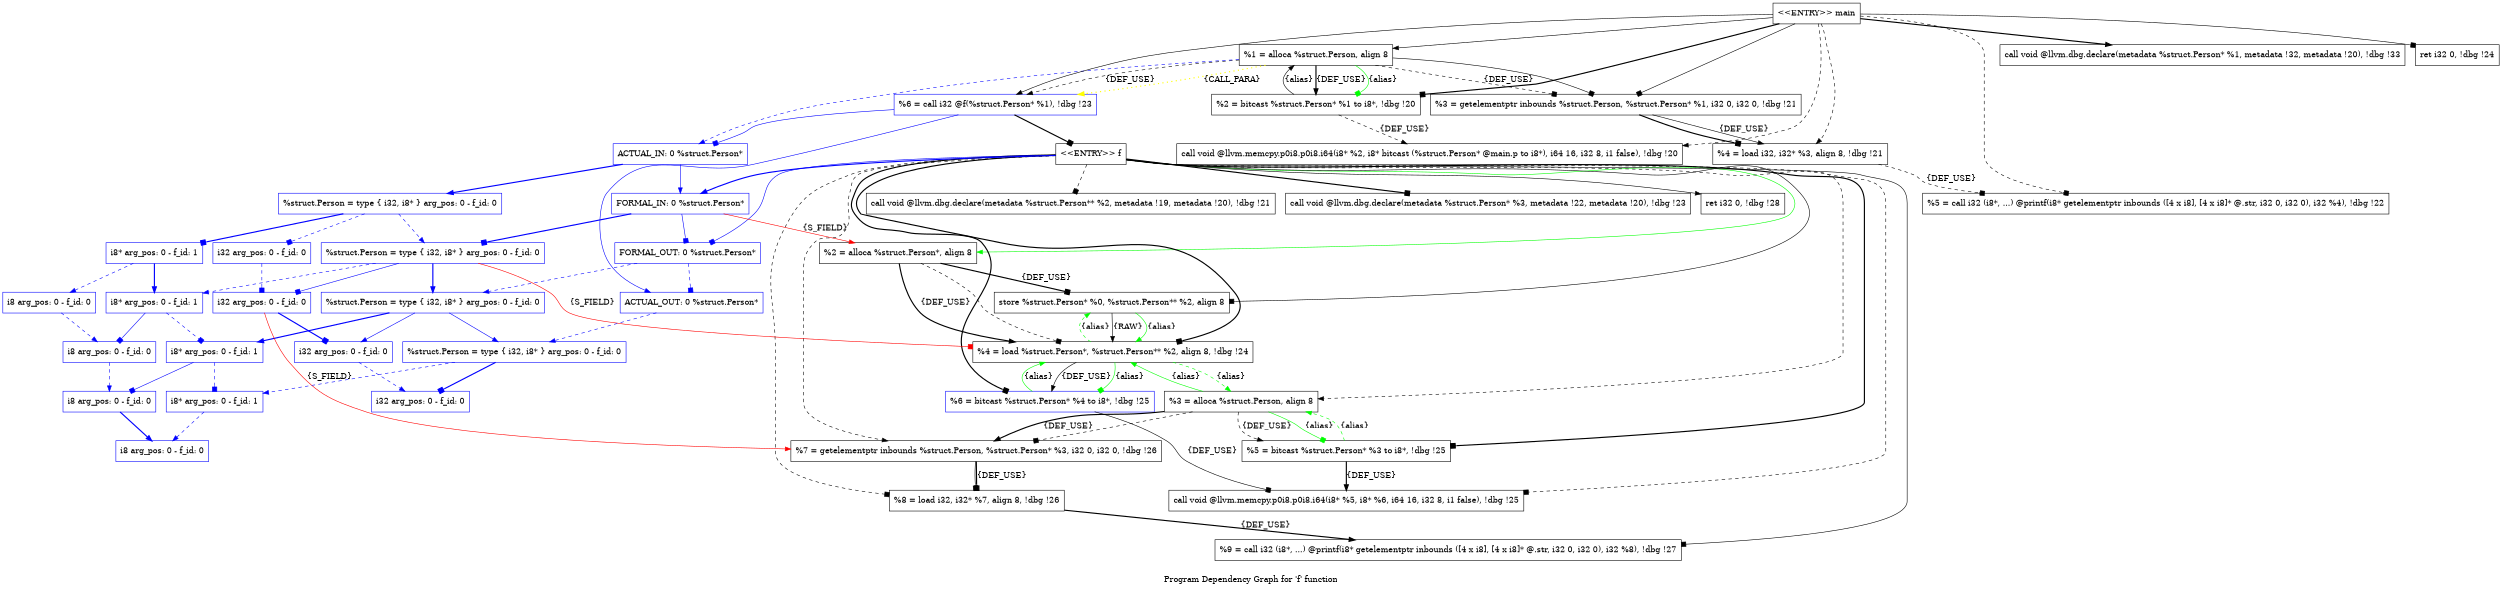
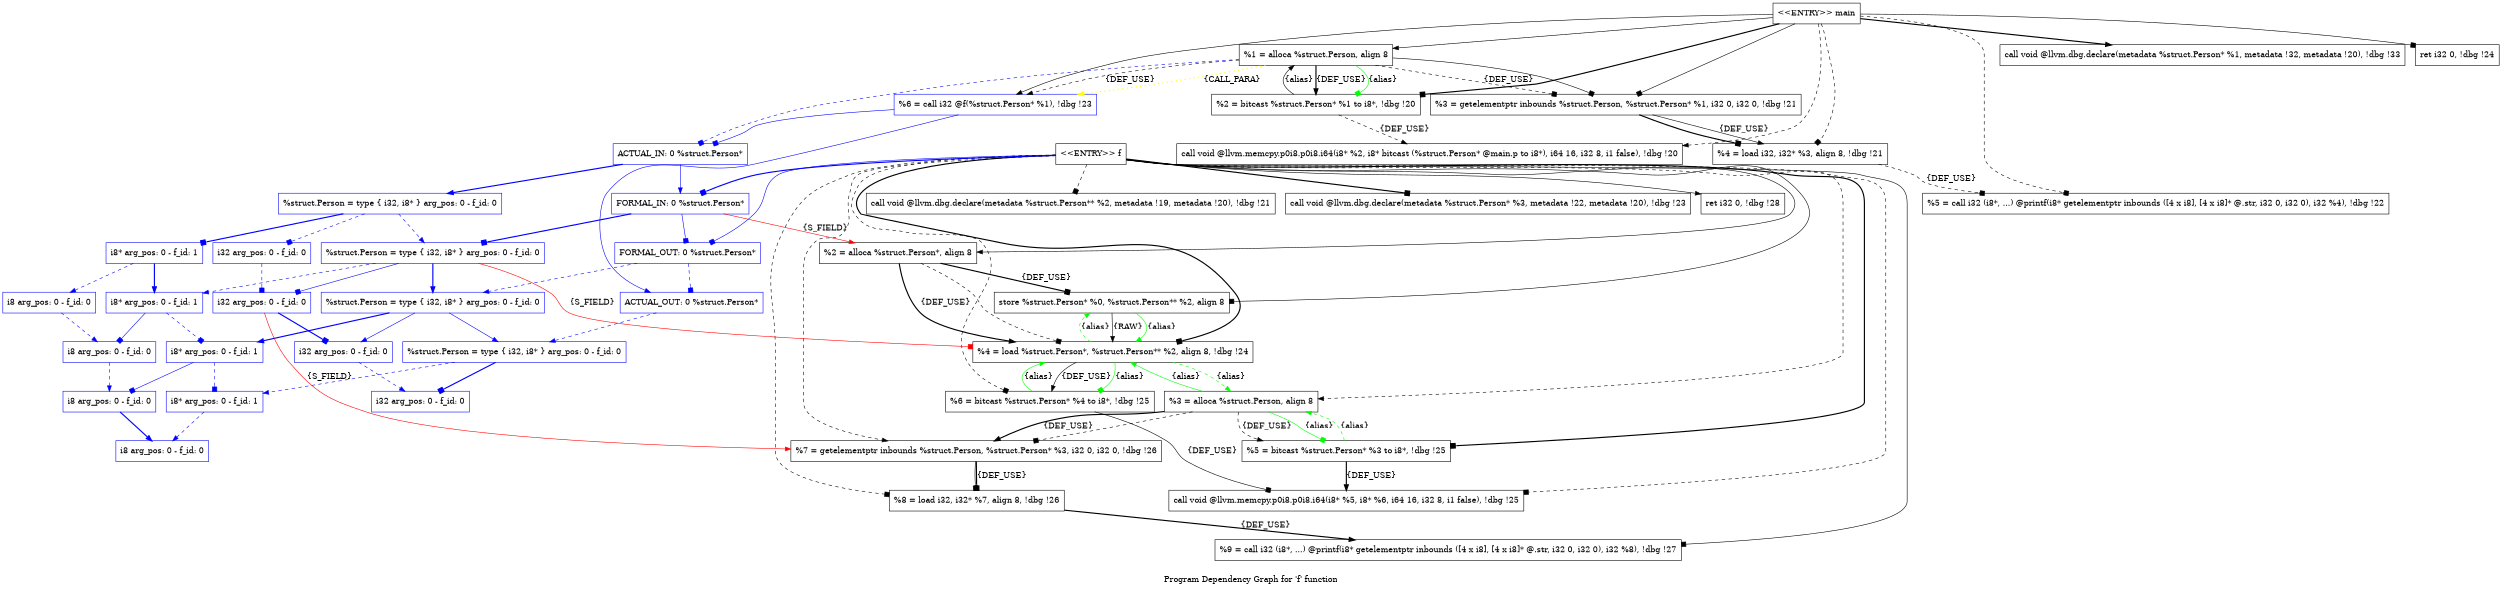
edge "%1 = alloca %struct.Person, align 8" -> "ACTUAL_IN: 0 %struct.Person*": arrowhead normal -> box
edge "<<ENTRY>> main" -> "%4 = load i32, i32* %3, align 8, !dbg !21": arrowhead normal -> box
edge "%6 = call i32 @f(%struct.Person* %1), !dbg !23" -> "<<ENTRY>> f": removed
edge "<<ENTRY>> f" -> "FORMAL_IN: 0 %struct.Person*": arrowhead normal -> box
edge "<<ENTRY>> f" -> "%2 = alloca %struct.Person*, align 8": color green -> black
edge "<<ENTRY>> f" -> "%6 = bitcast %struct.Person* %4 to i8*, !dbg !25": style bold -> dashed
node "%6 = bitcast %struct.Person* %4 to i8*, !dbg !25": color blue -> black
